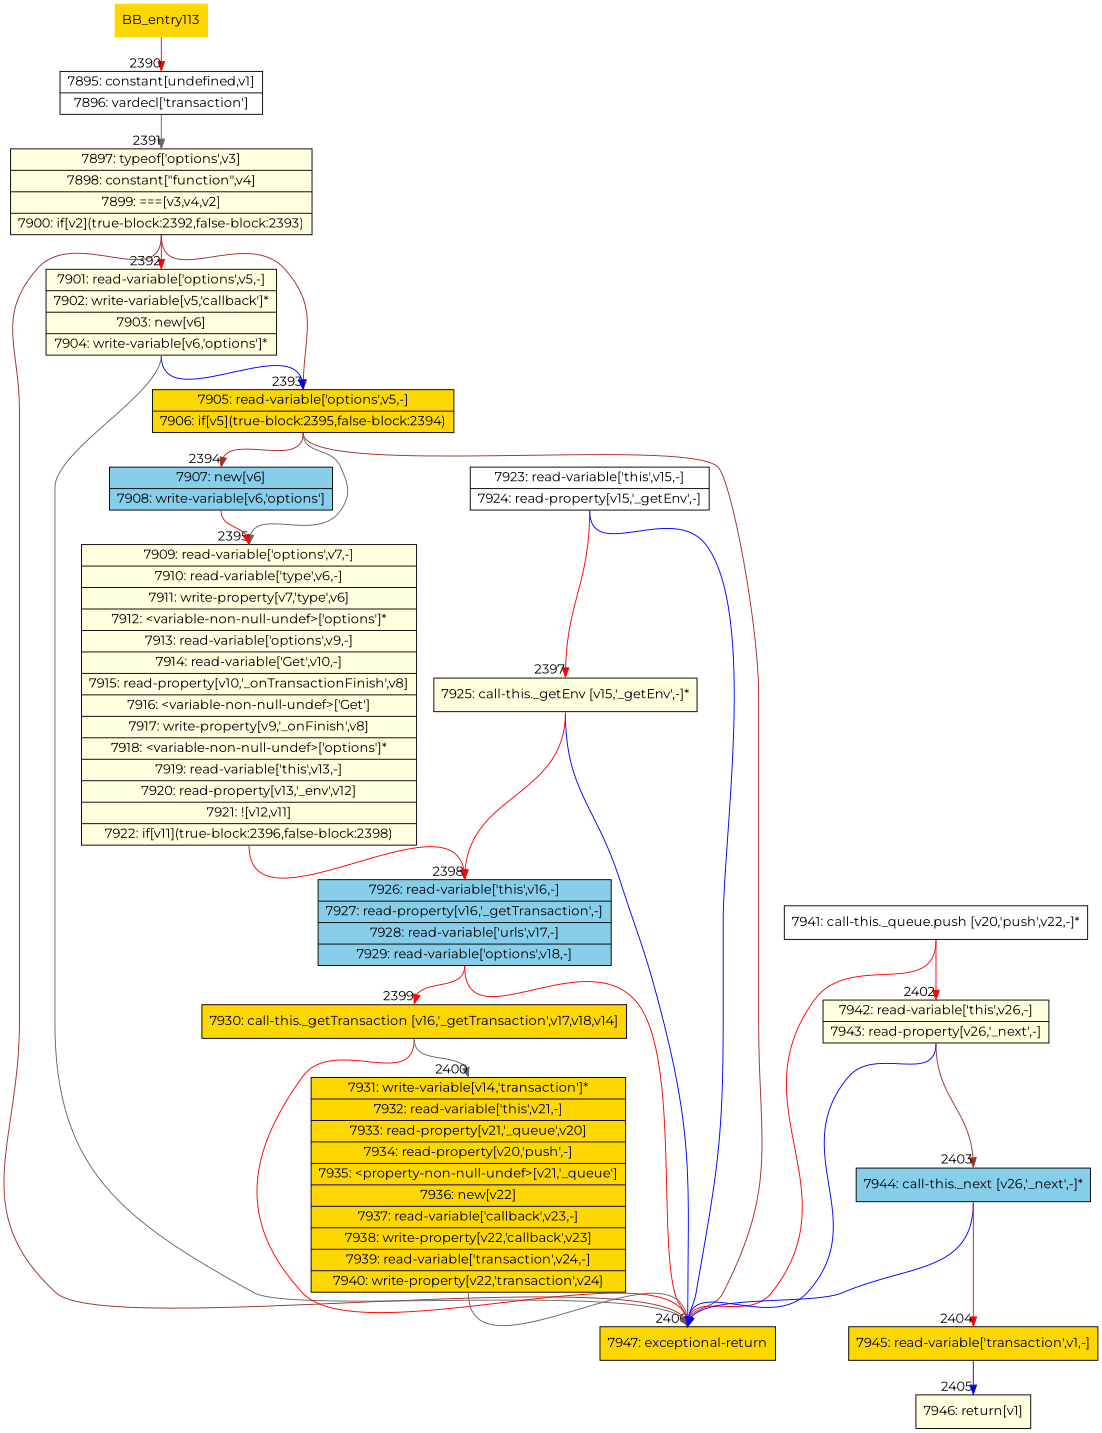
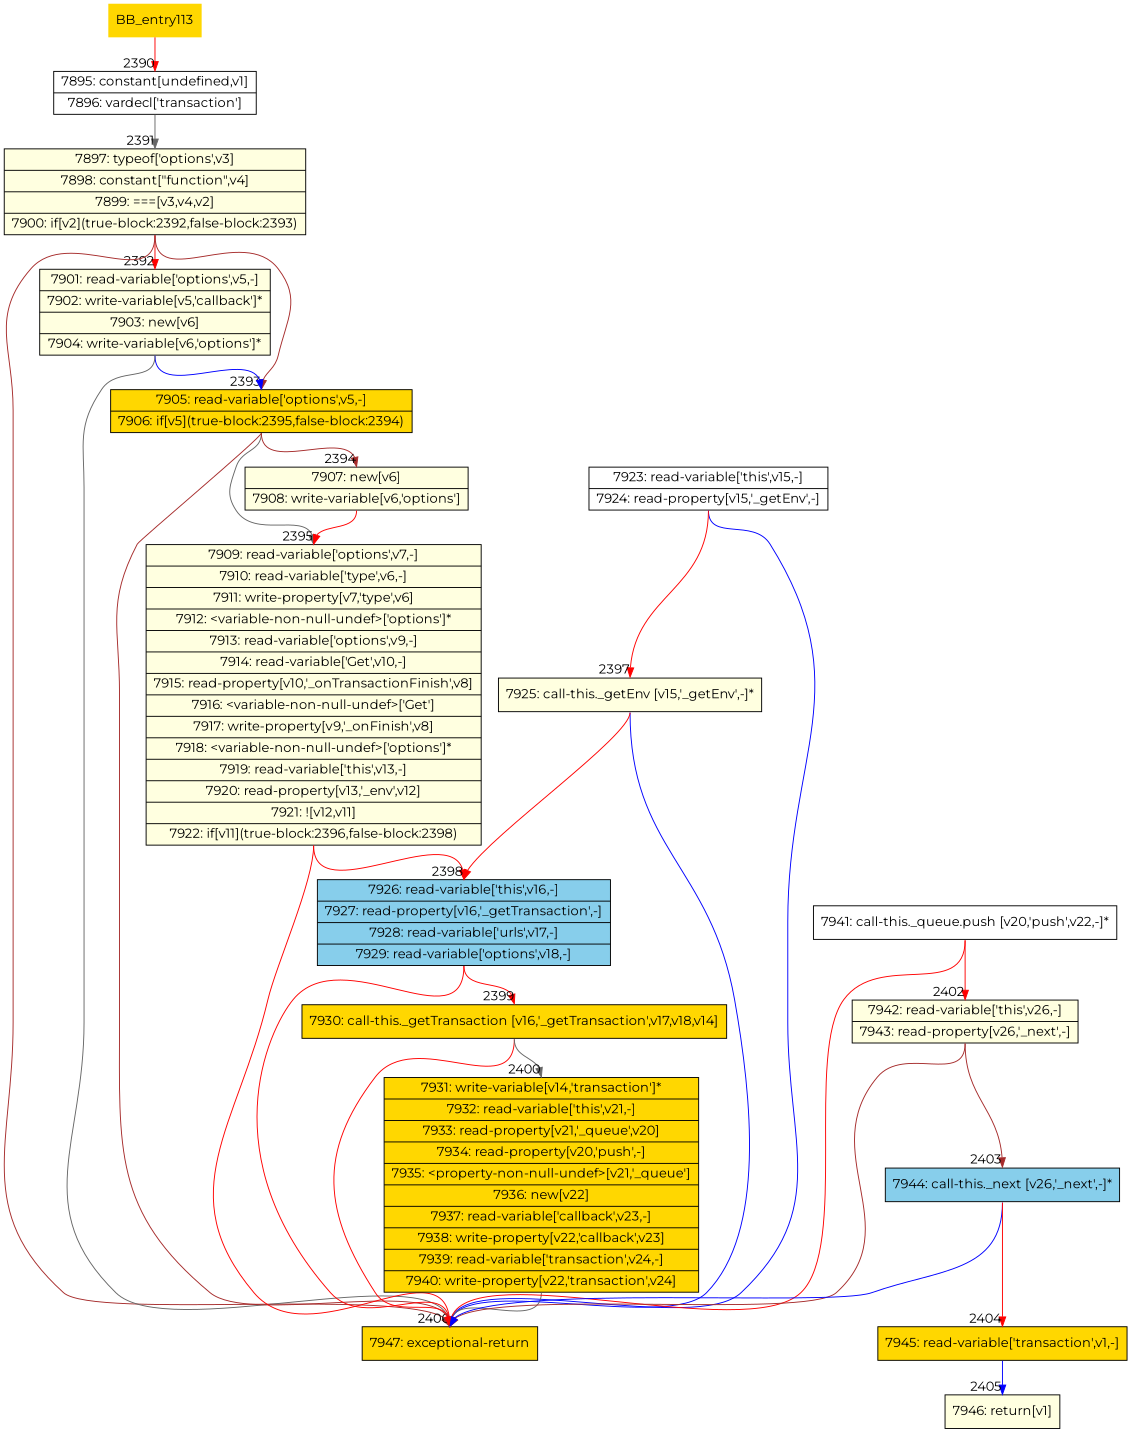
node "7907: new[v6]": fillcolor skyblue -> lightyellow
edge "7909: read-variable['options',v7,-]" -> "7947: exceptional-return": added
edge "7942: read-variable['this',v26,-]" -> "7947: exceptional-return": color blue -> brown
